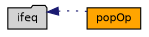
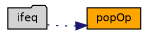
edge "popOp" -> "ifeq": reversed
